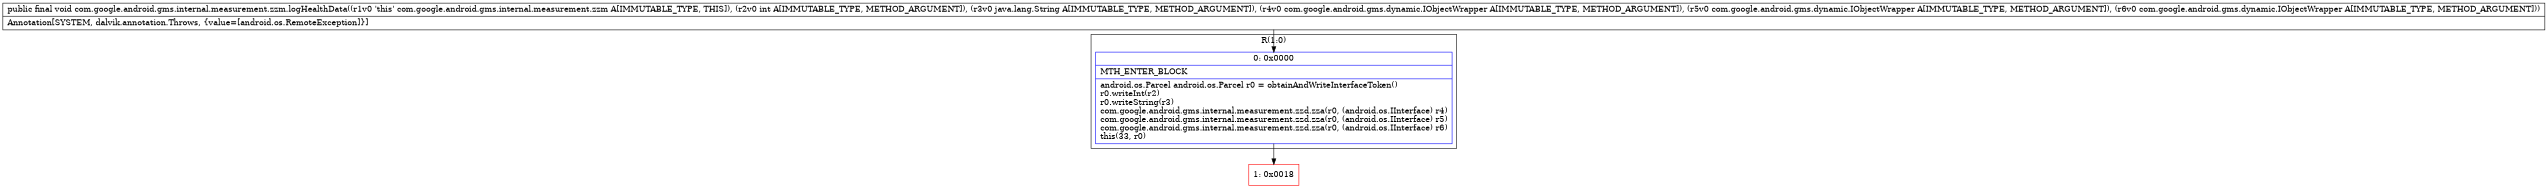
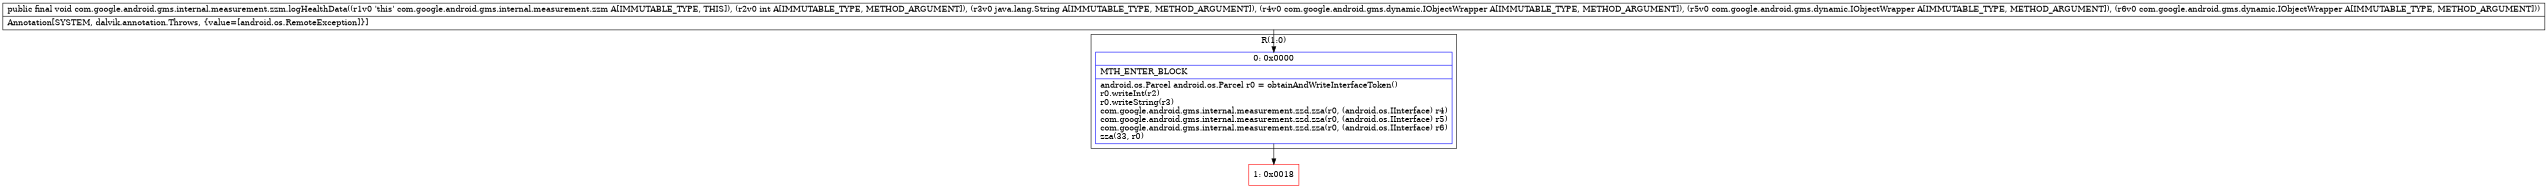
node "0: 0x0000": text "this(33, r0)" -> "zza(33, r0)"
